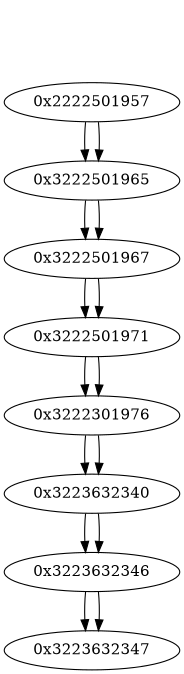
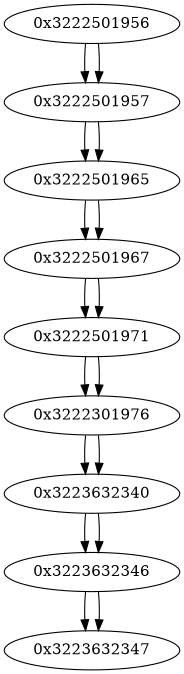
node "0x3222501956": added
node "0x2222501957": label "0x2222501957" -> "0x3222501957"
